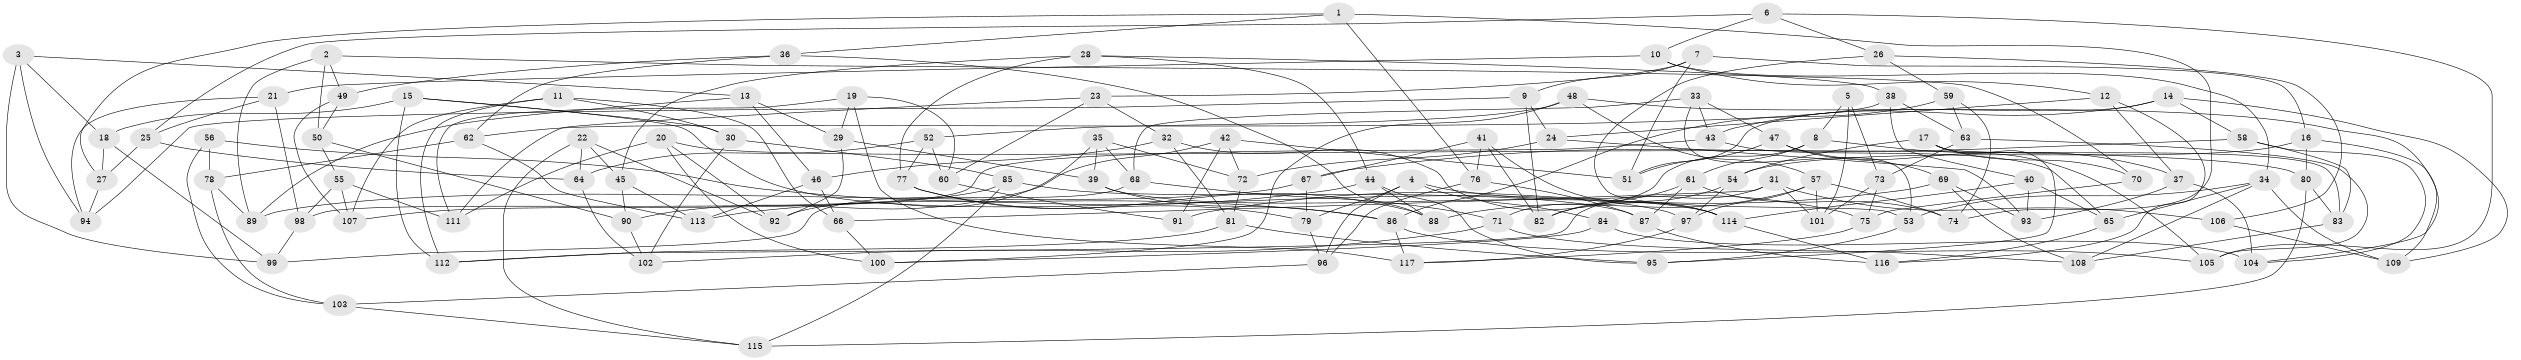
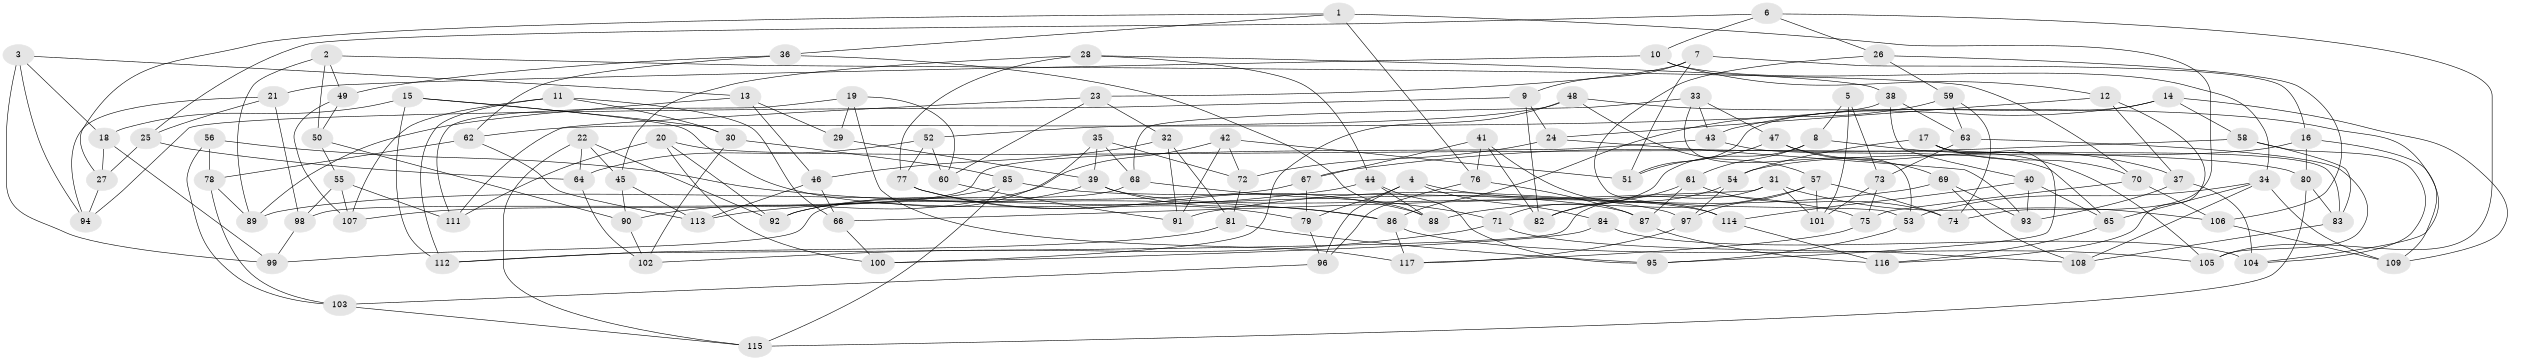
edge "32" -- "114": now "32" -- "91"
edge "29" -- "92": now "39" -- "92"
edge "70" -- "106": added
